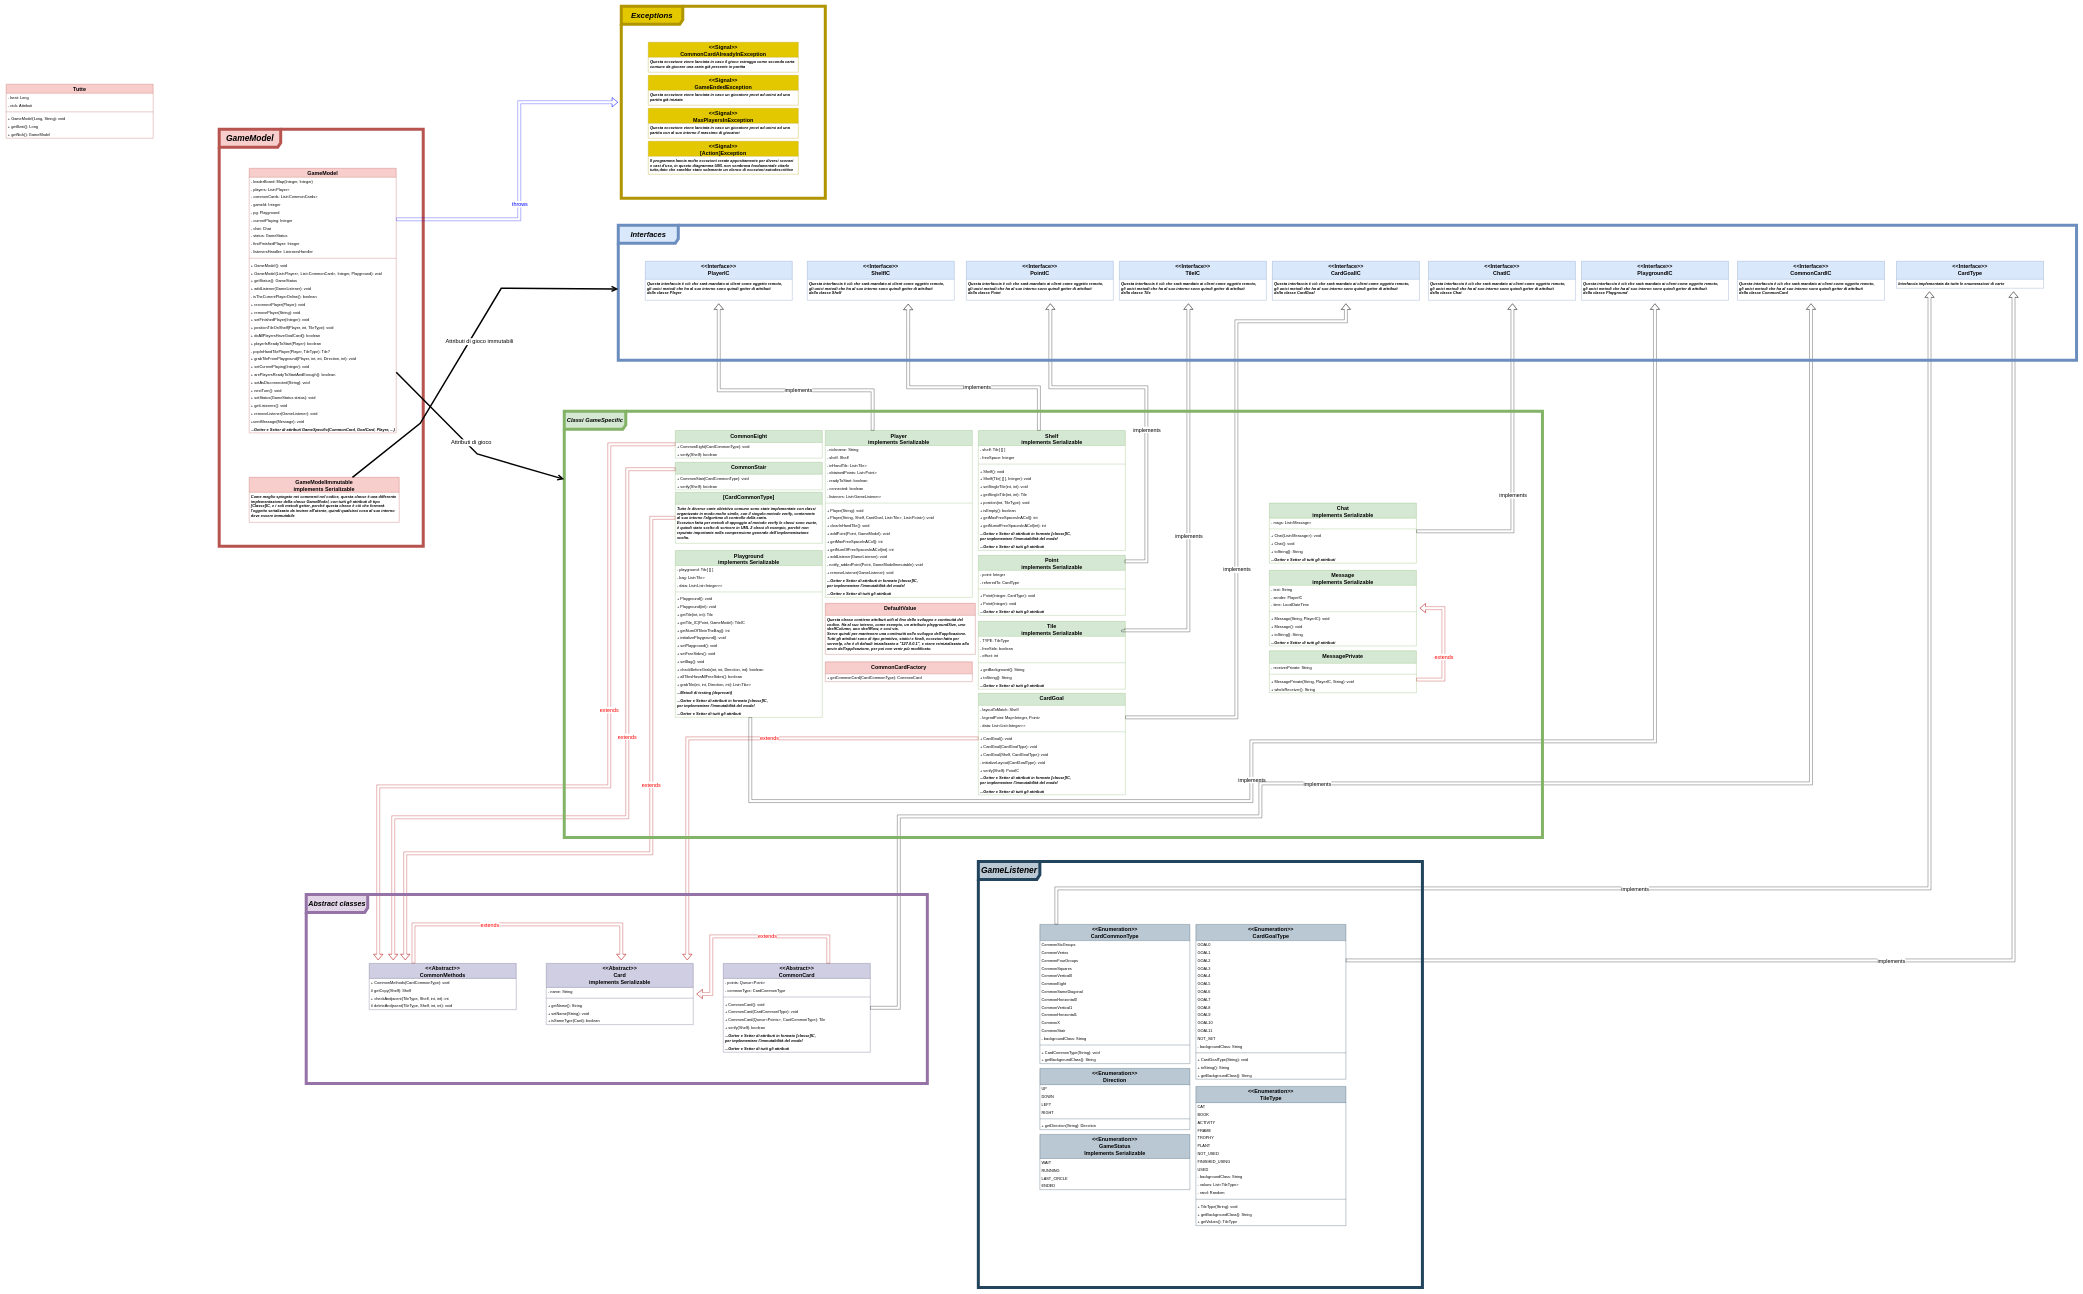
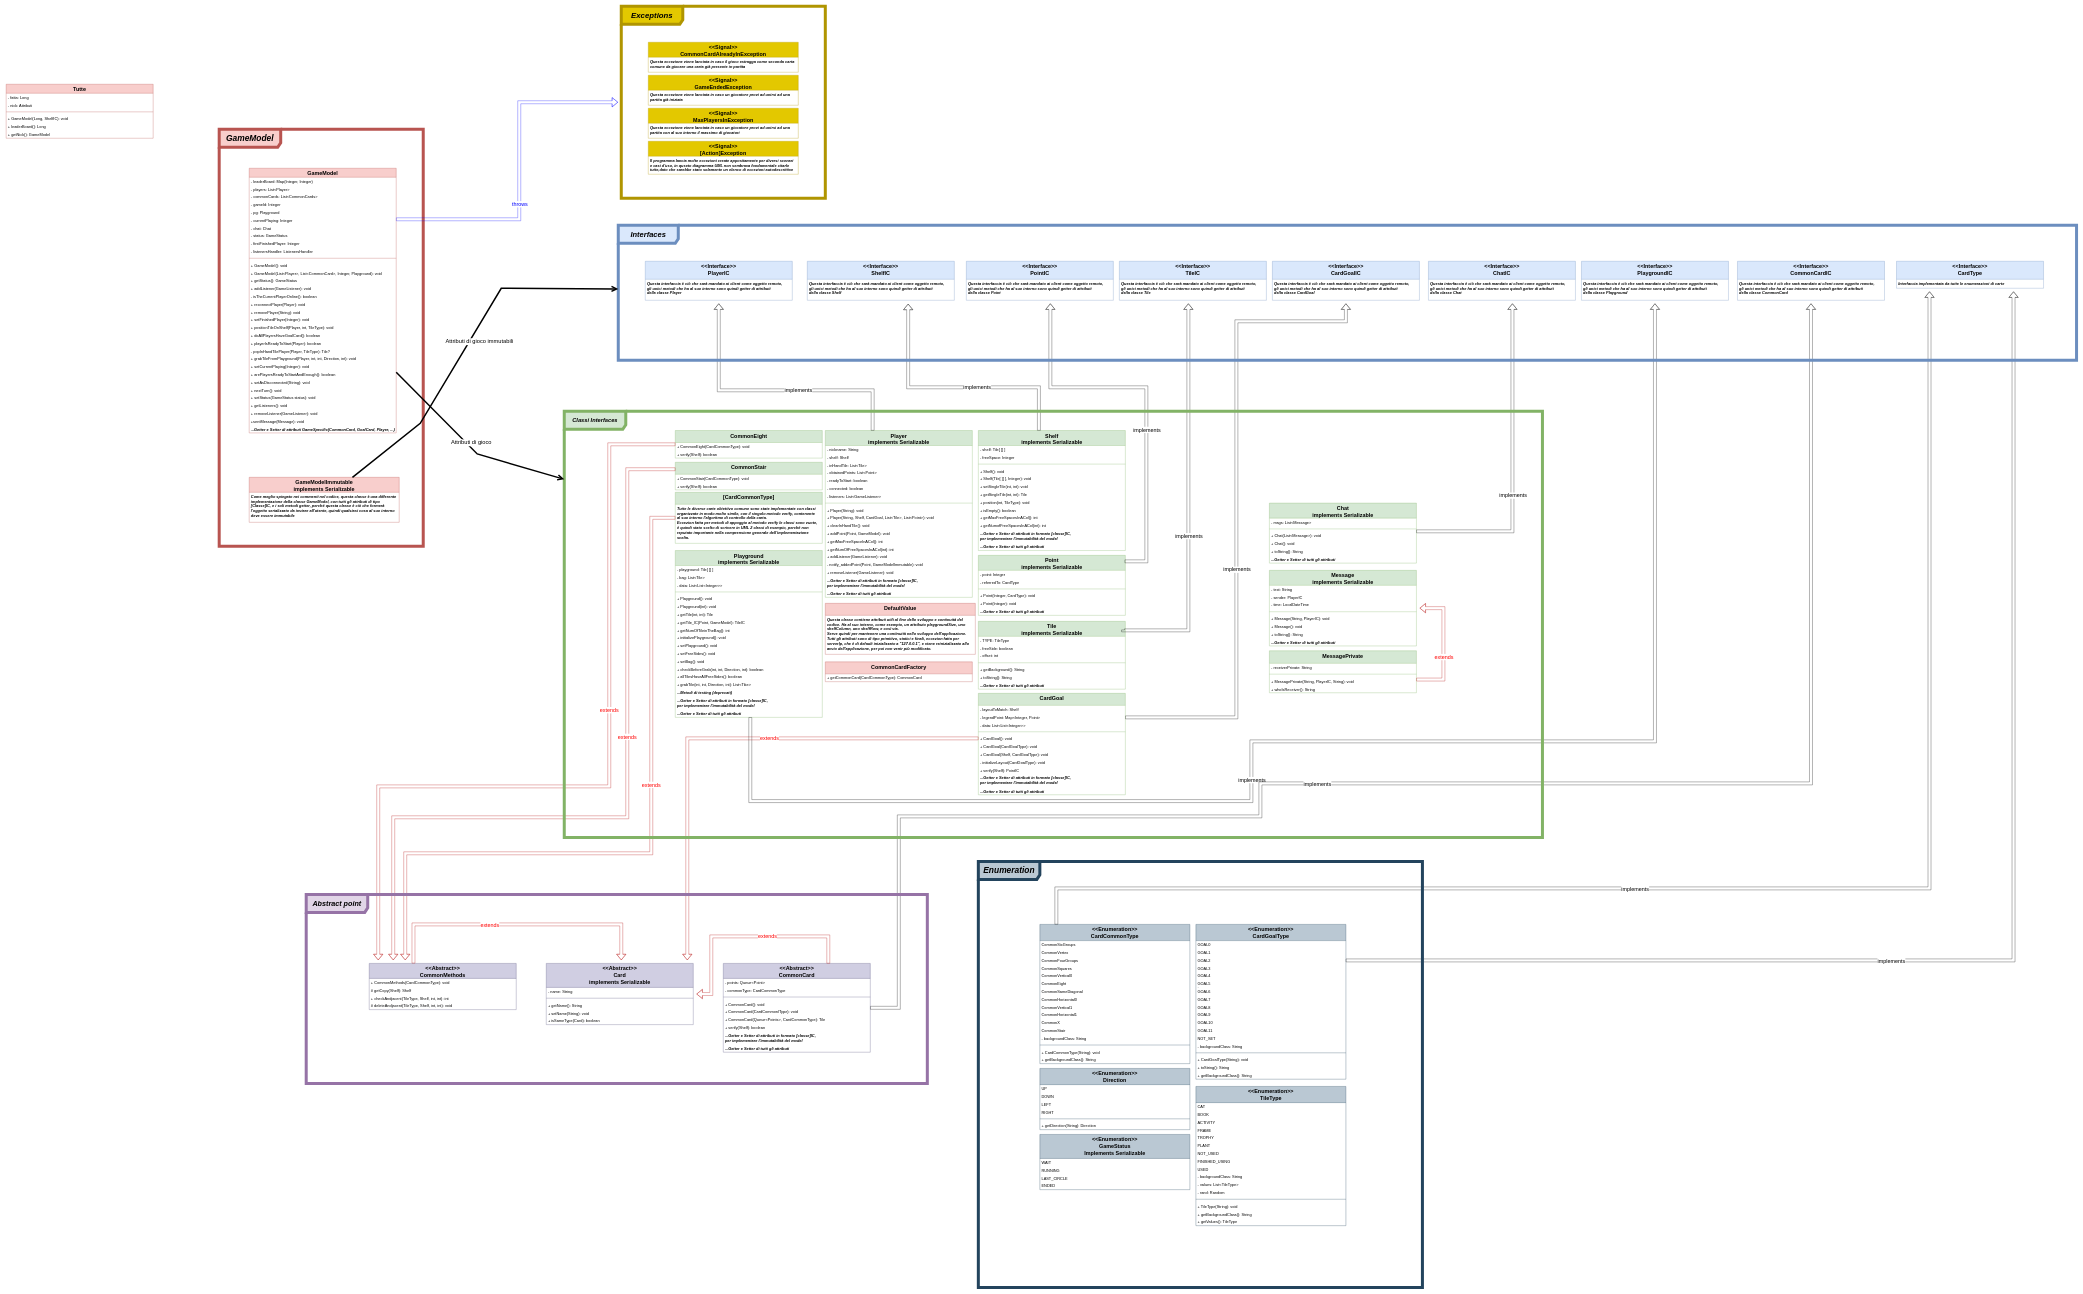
node "- beat: Long": label "- beat: Long" -> "- fatta: Long"
node "+ GameModel(Long, String): void": label "+ GameModel(Long, String): void" -> "+ GameModel(Long, ShelfIC): void"
node "+ getBeat(): Long": label "+ getBeat(): Long" -> "+ leaderBoard(): Long"
node "Classi GameSpecific": label "Classi GameSpecific" -> "Classi Interfaces"
node "GameListener": label "GameListener" -> "Enumeration"
node "Abstract classes": label "Abstract classes" -> "Abstract point"
